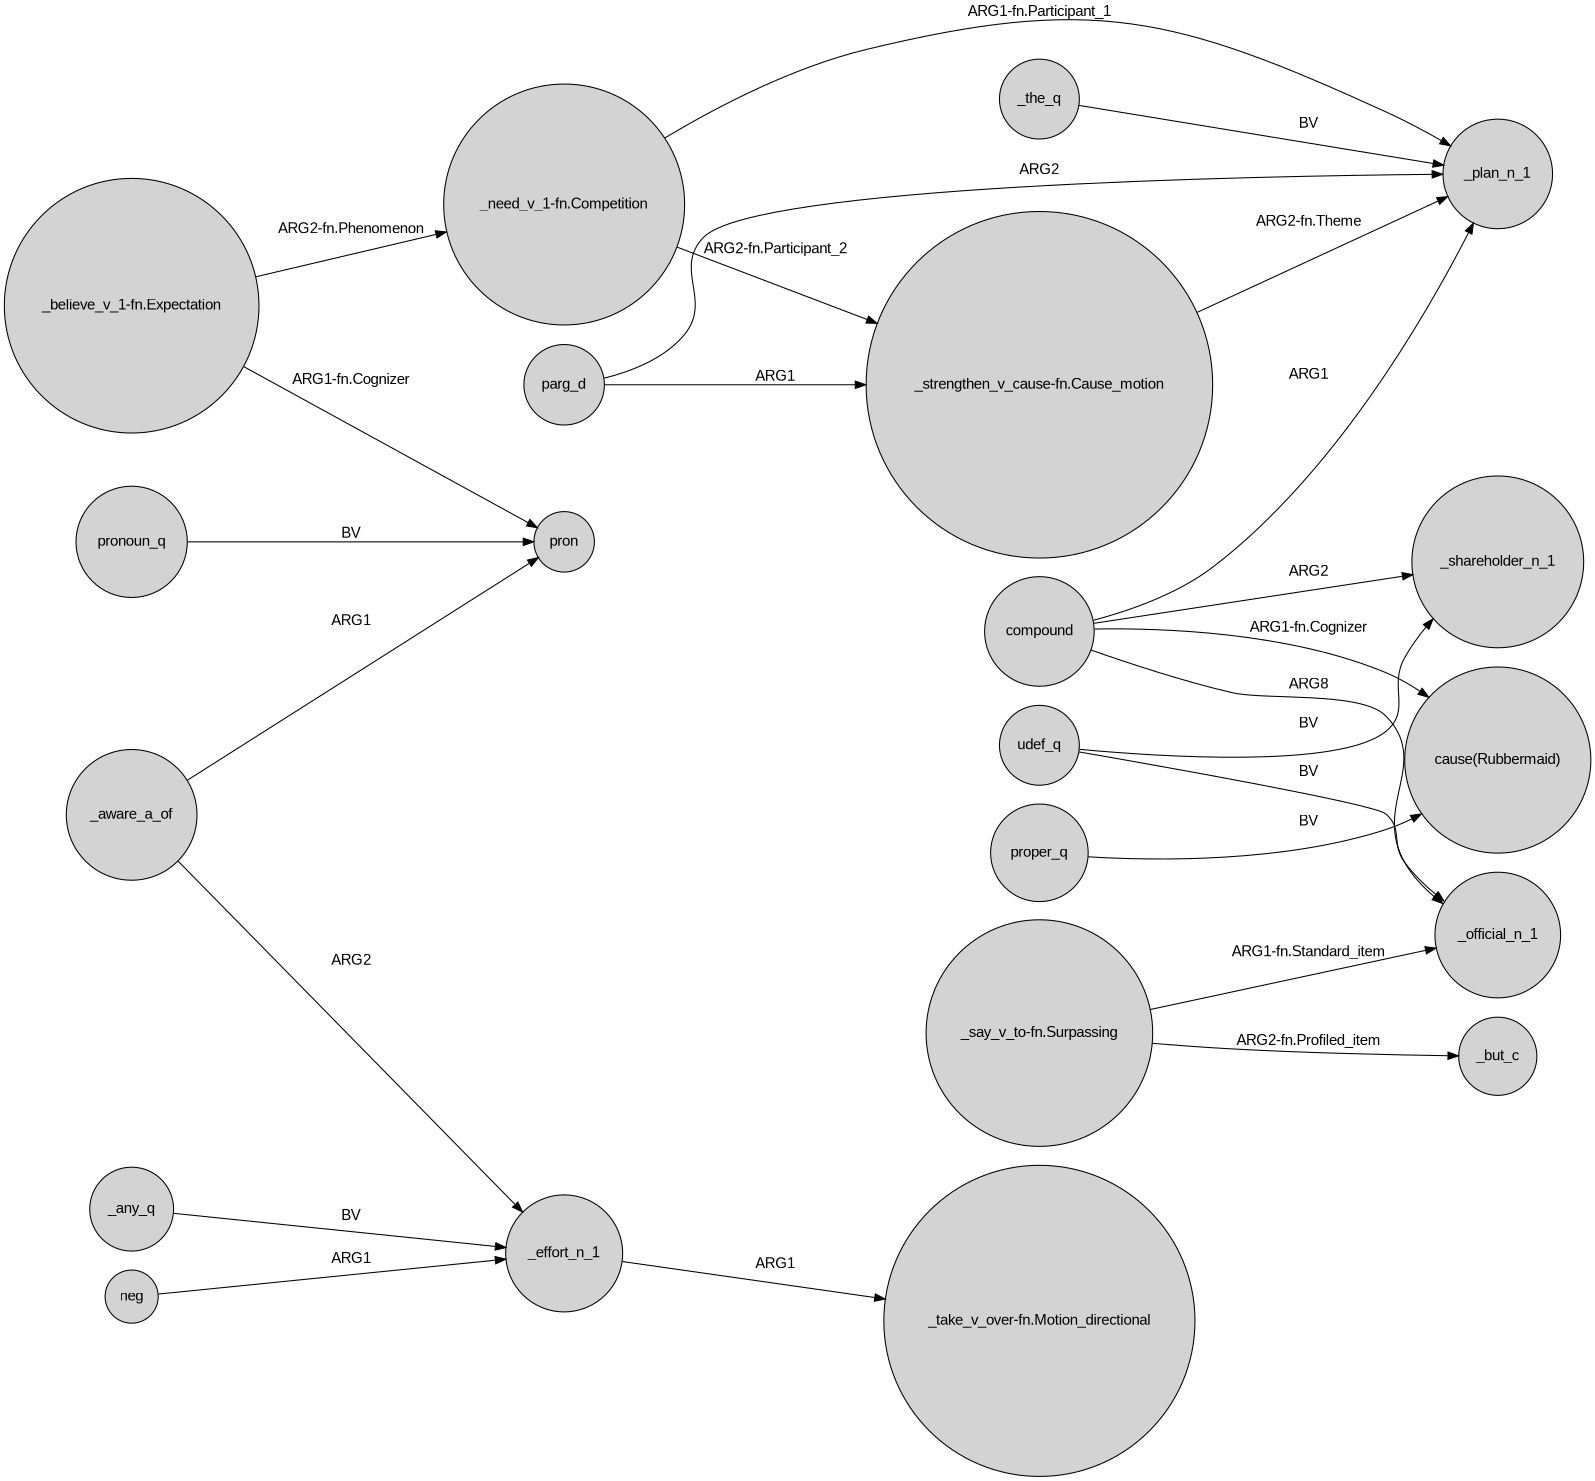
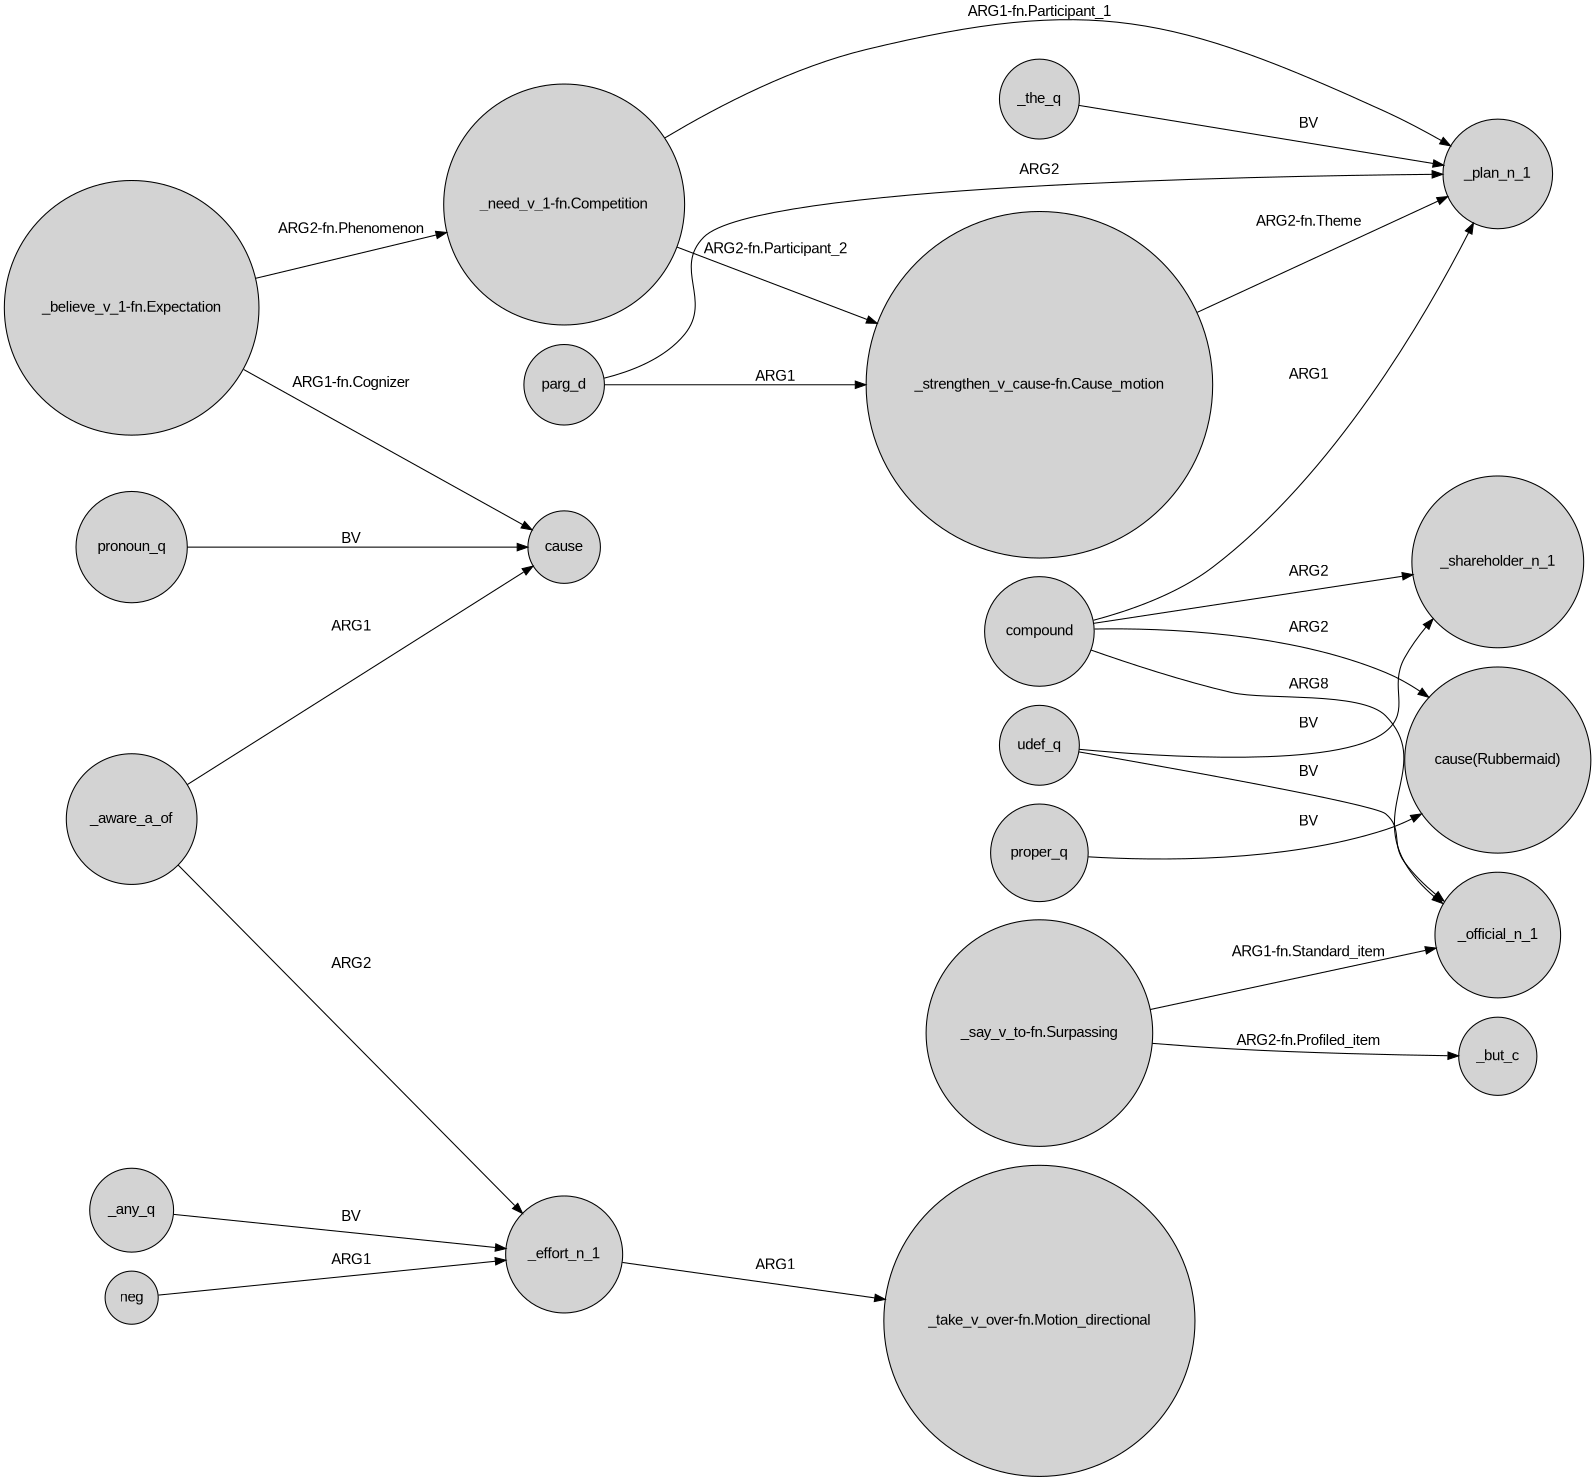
node "pron": label "pron" -> "cause"
edge "compound" -> "cause(Rubbermaid)": label "ARG1-fn.Cognizer" -> "ARG2"
